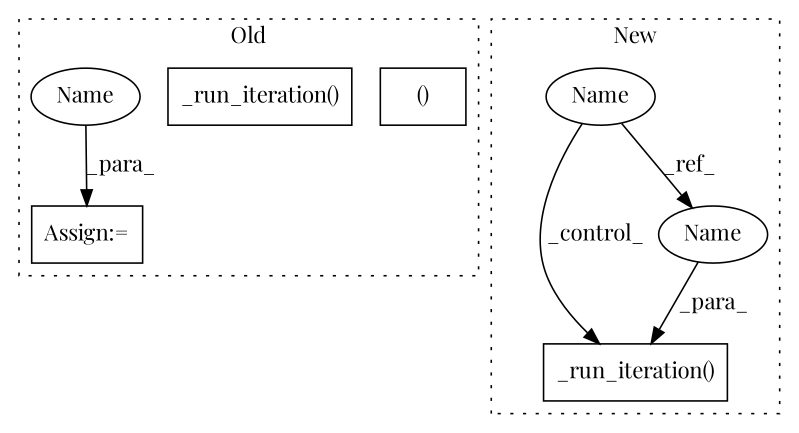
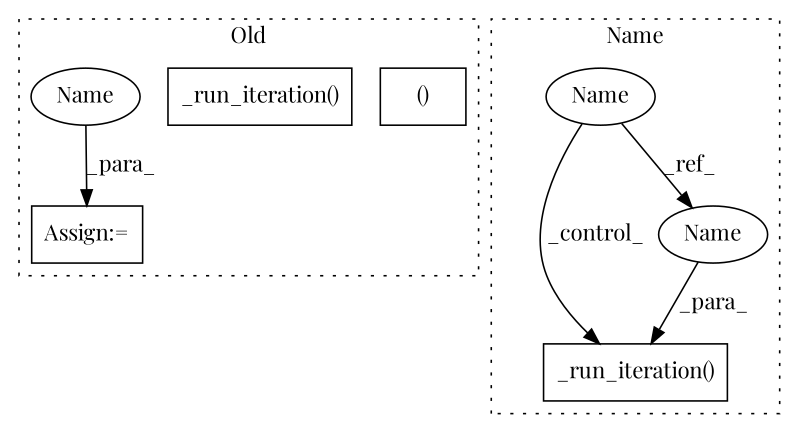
cluster "New": label "New" -> "Name"
